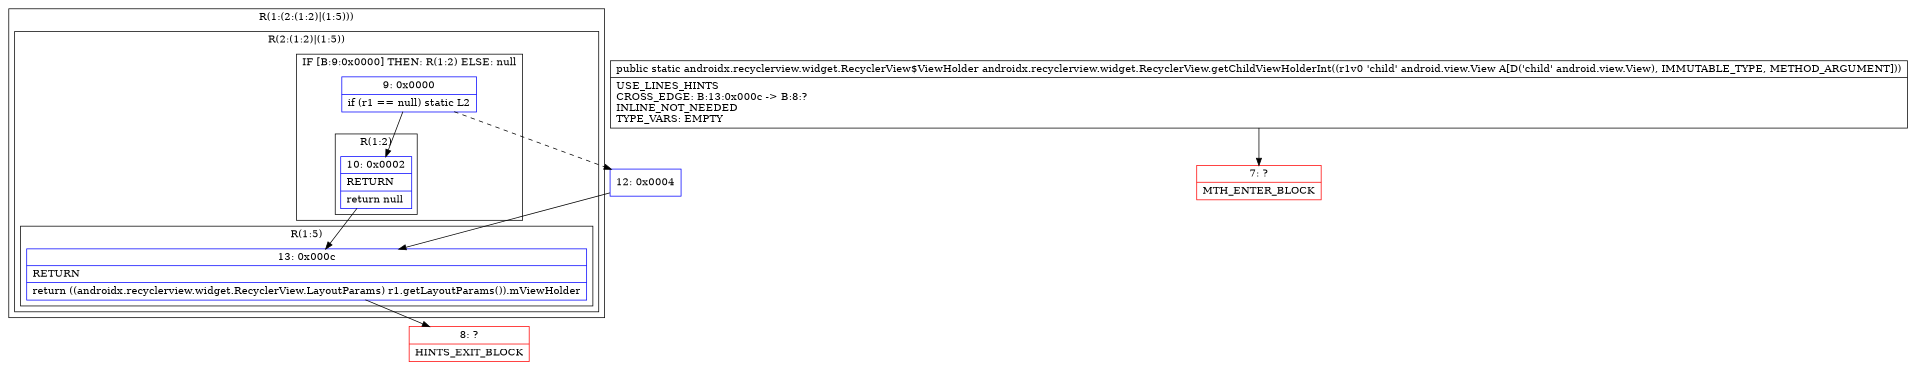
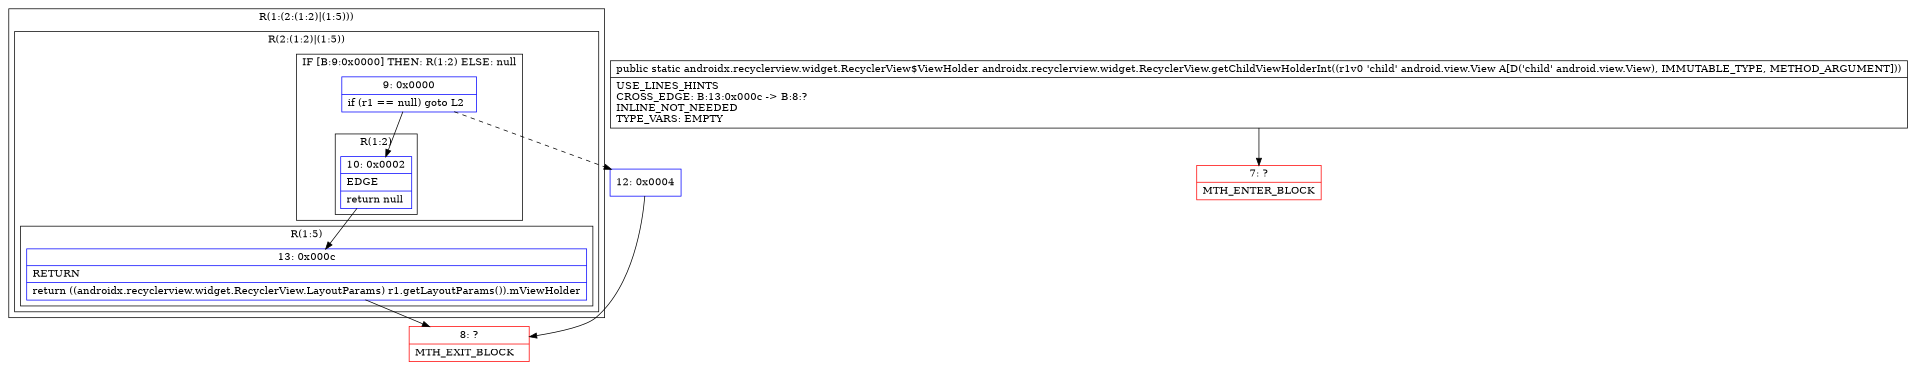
node "9: 0x0000": text "if (r1 == null) static L2" -> "if (r1 == null) goto L2"
node "10: 0x0002": text "RETURN" -> "EDGE"
edge "12: 0x0004" -> "13: 0x000c": now "12: 0x0004" -> "8: ?"
node "8: ?": text "HINTS_EXIT_BLOCK" -> "MTH_EXIT_BLOCK"
